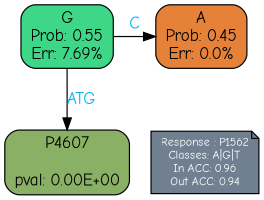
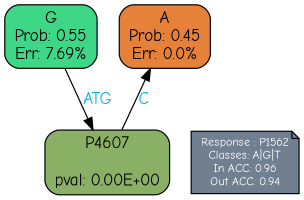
edge "G Prob: 0.55 Err: 7.69%" -> "A Prob: 0.45 Err: 0.0%": now "P4607 pval: 0.00E+00" -> "A Prob: 0.45 Err: 0.0%"
